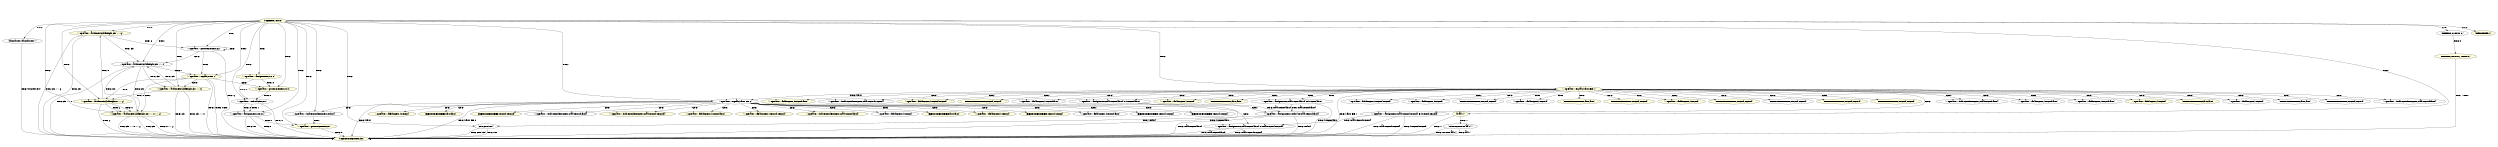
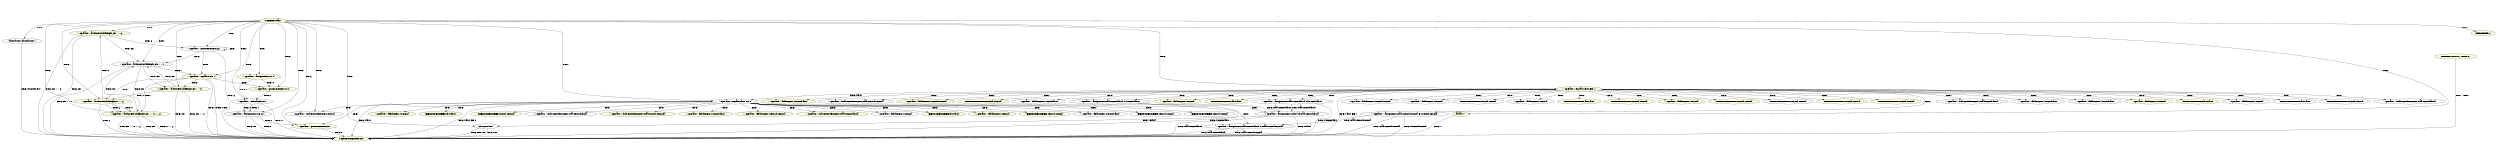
node "(METHOD,return)": label "(METHOD,return)" -> "(METHOD,main)"
node "(LITERAL,0,return 0;)": removed
node "(lil,all(v))": label "(lil,all(v))" -> "(all,all(v))"
edge "(<operator>.indirectIndexAccess,res[x--])" -> "(<operator>.postDecrement,x--)": now "(<operator>.equals,i.first == 2)" -> "(<operator>.postDecrement,x--)"
node "(reverse,reverse(all(v)))": removed
